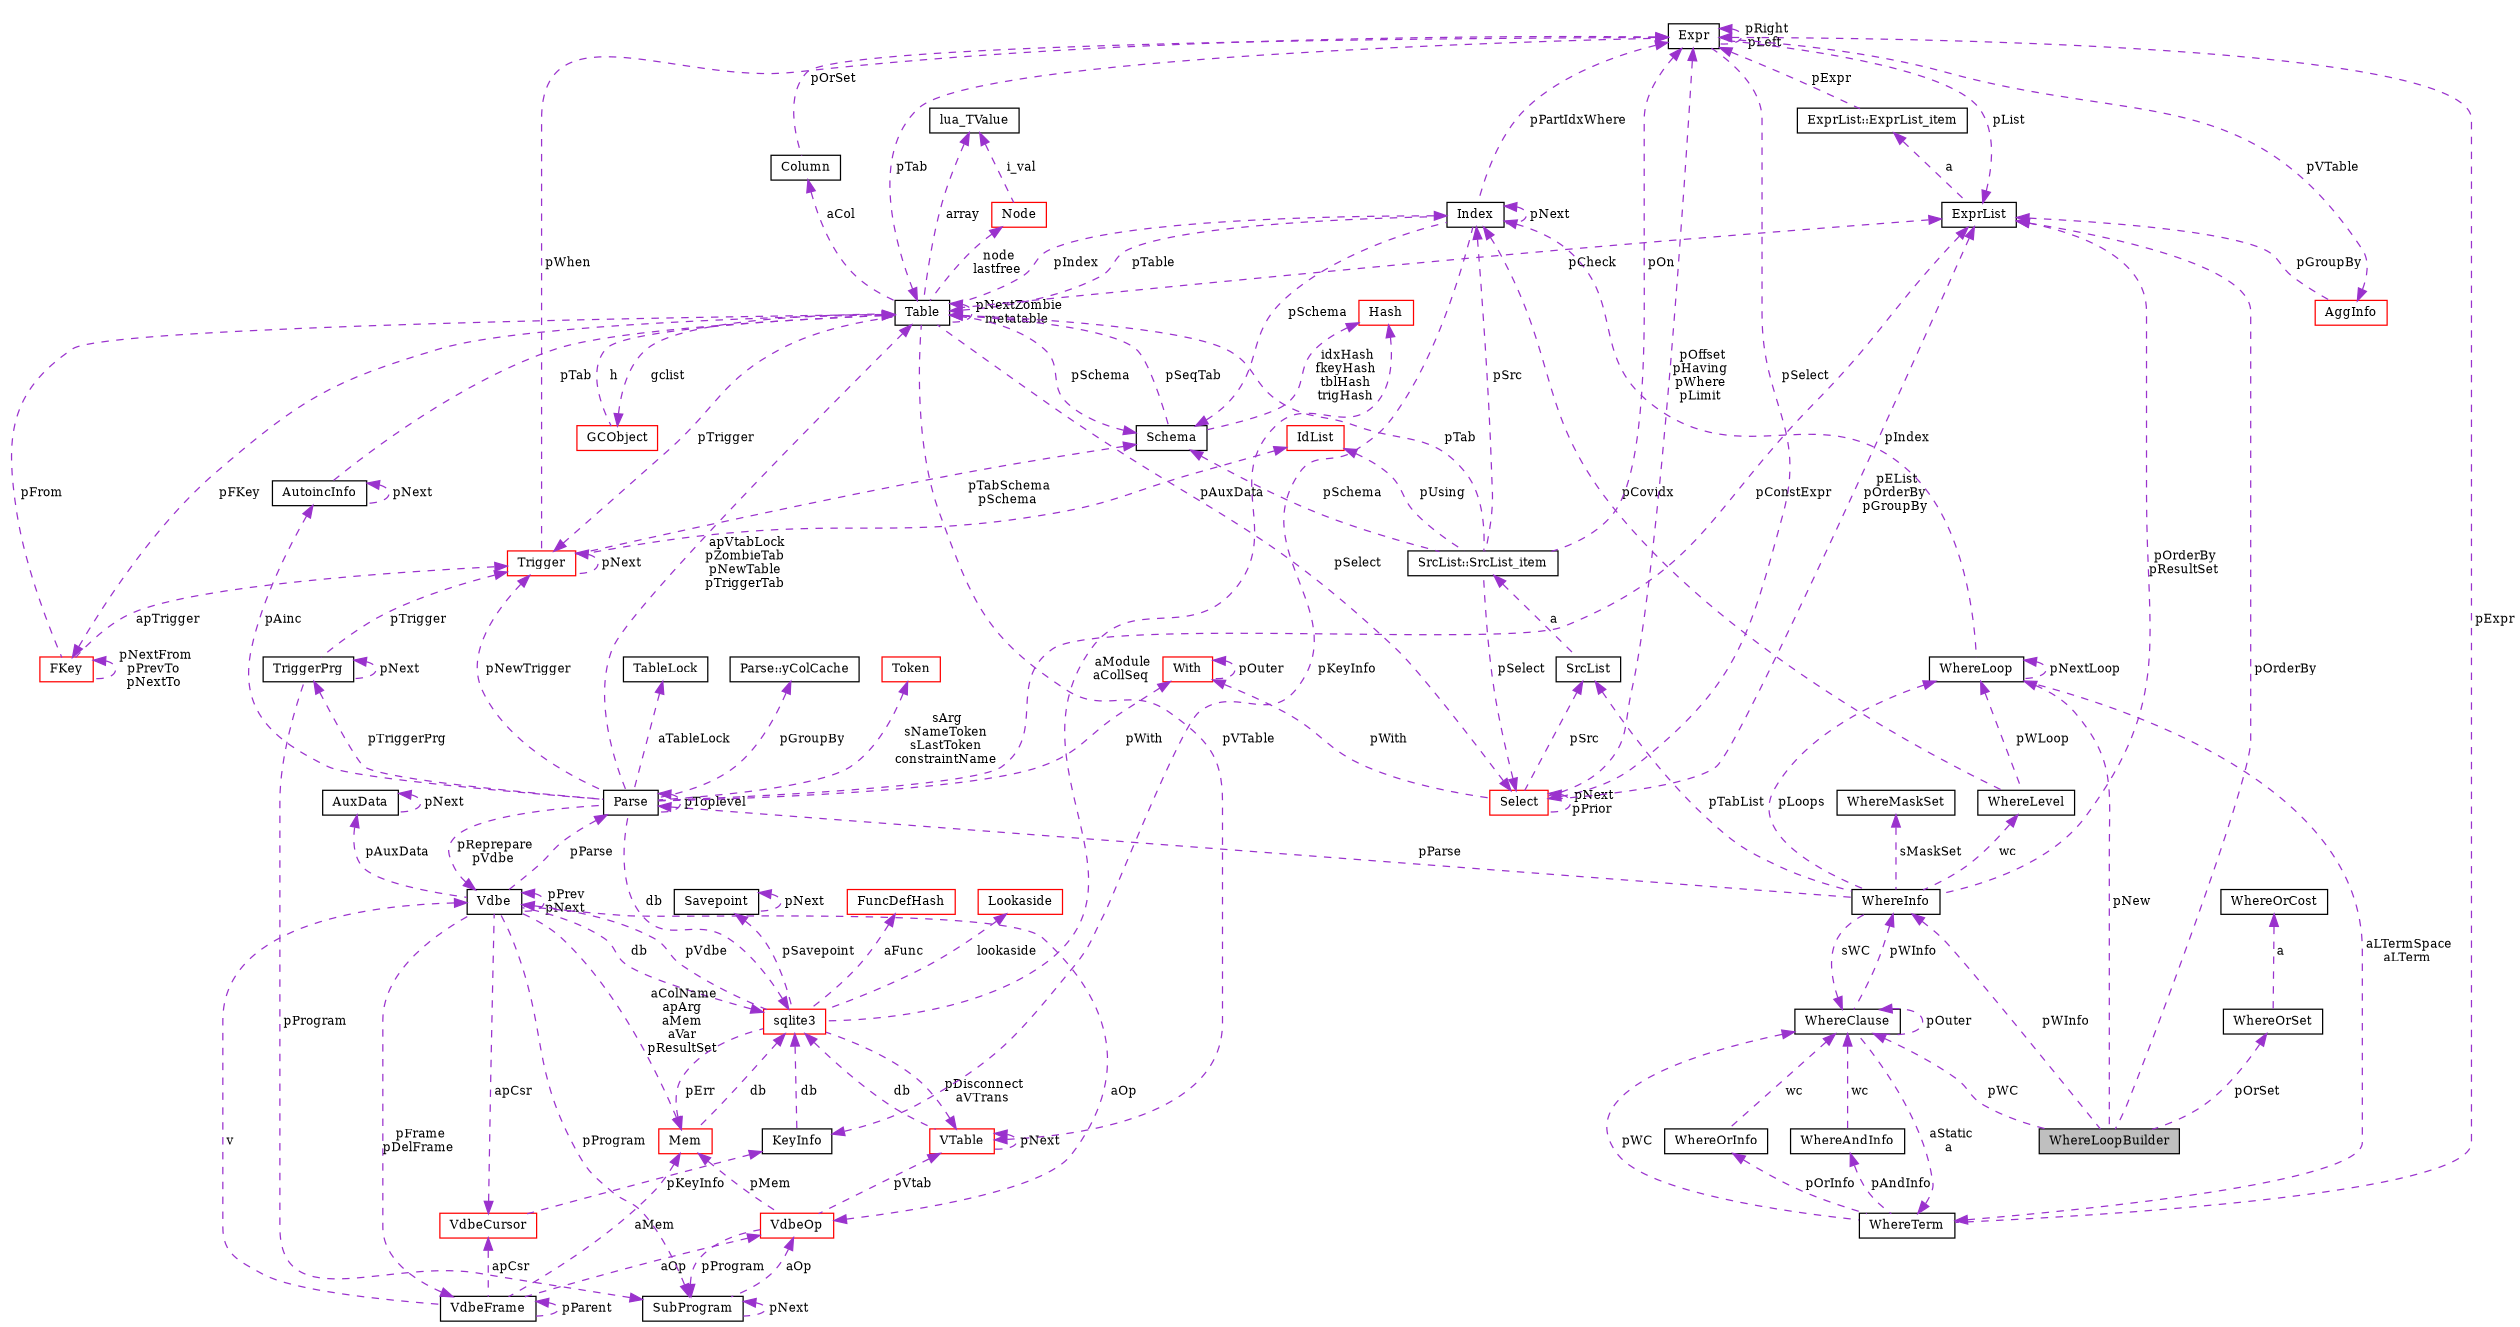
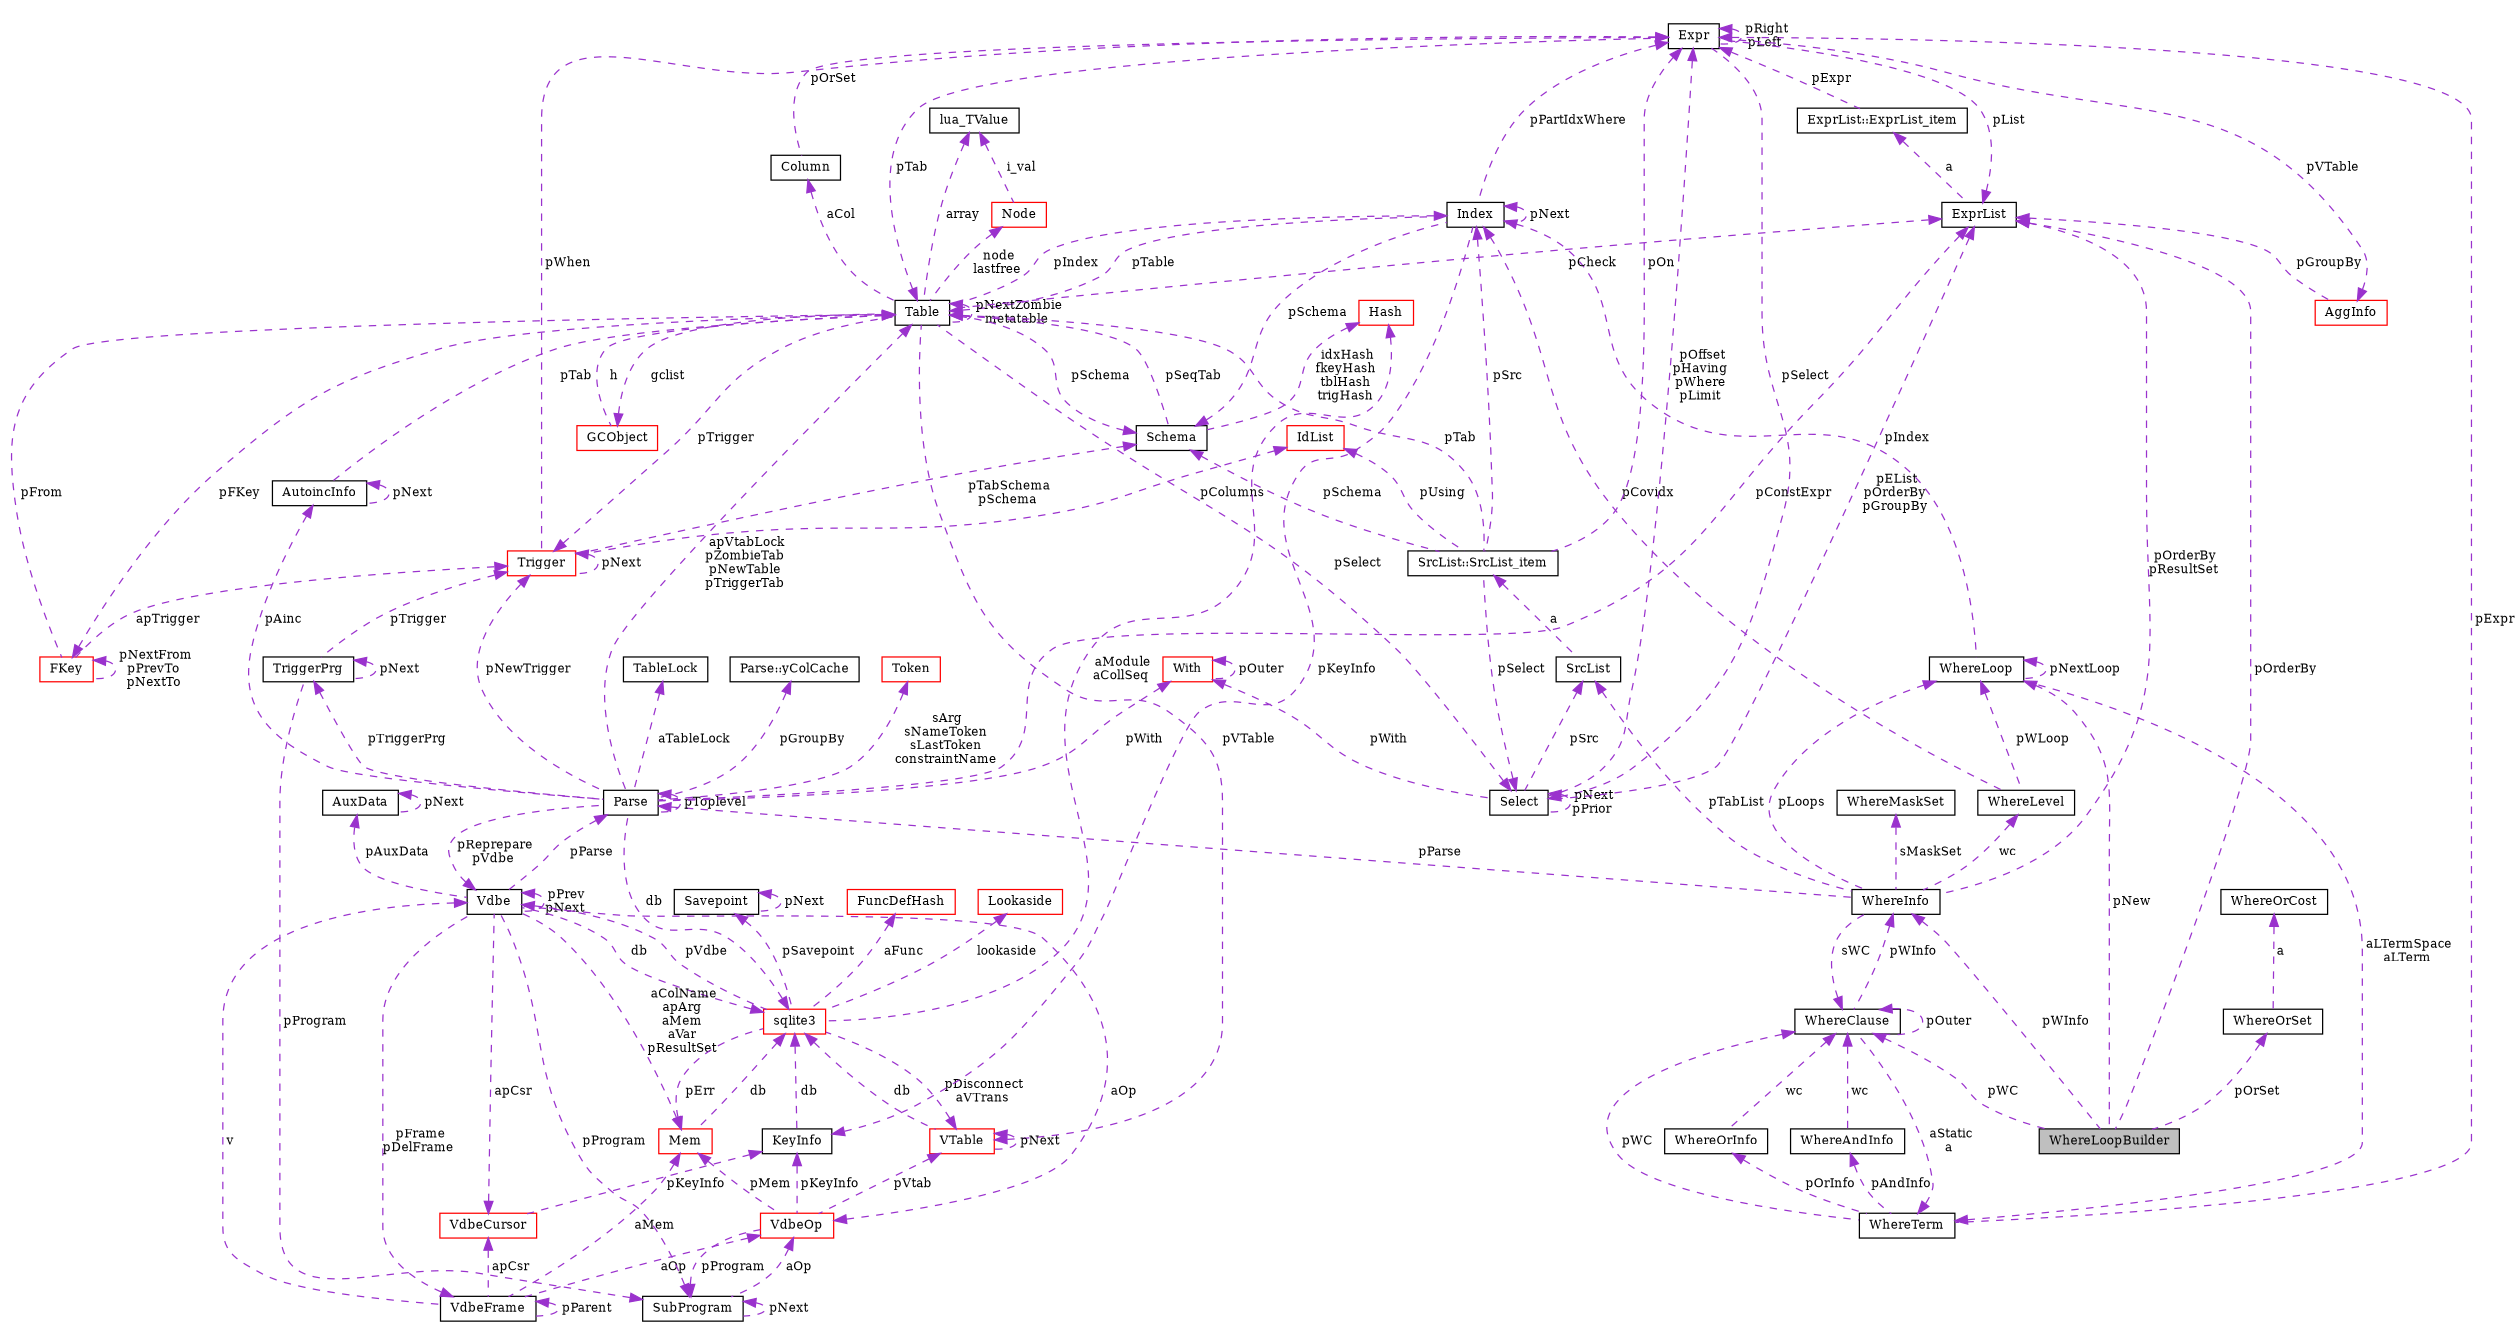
edge "Trigger" -> "IdList": label " pAuxData" -> " pColumns"
node "Select": color red -> black
edge "VdbeOp" -> "KeyInfo": added, label "pKeyInfo"
